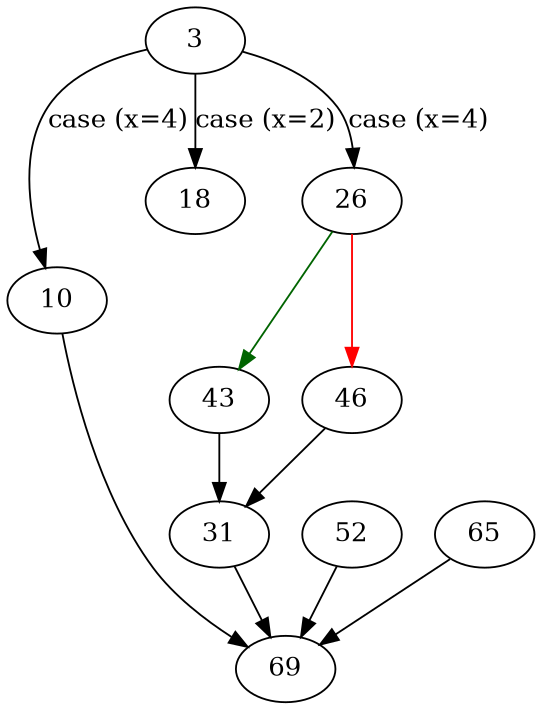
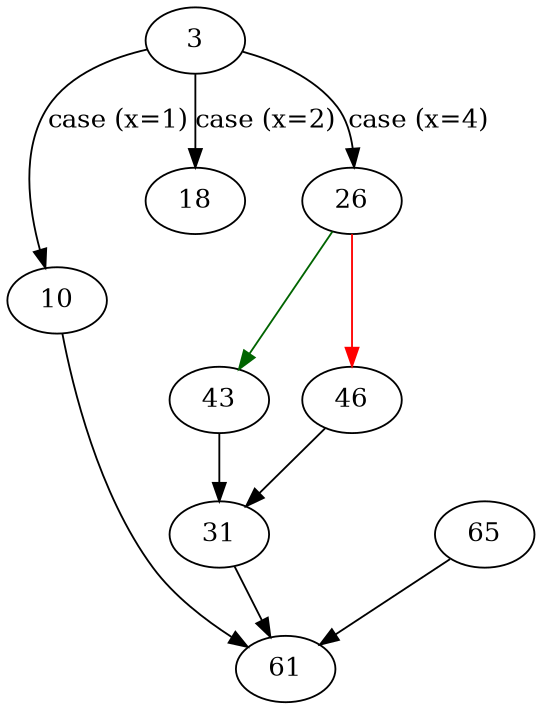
edge "3" -> "10": label "case (x=4)" -> "case (x=1)"
node "52": removed
node "69": label "69" -> "61"
